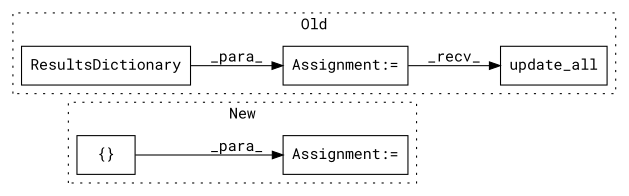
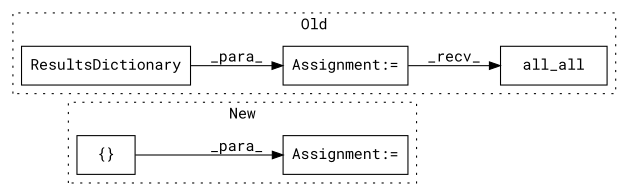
node "update_all": label "update_all" -> "all_all"
